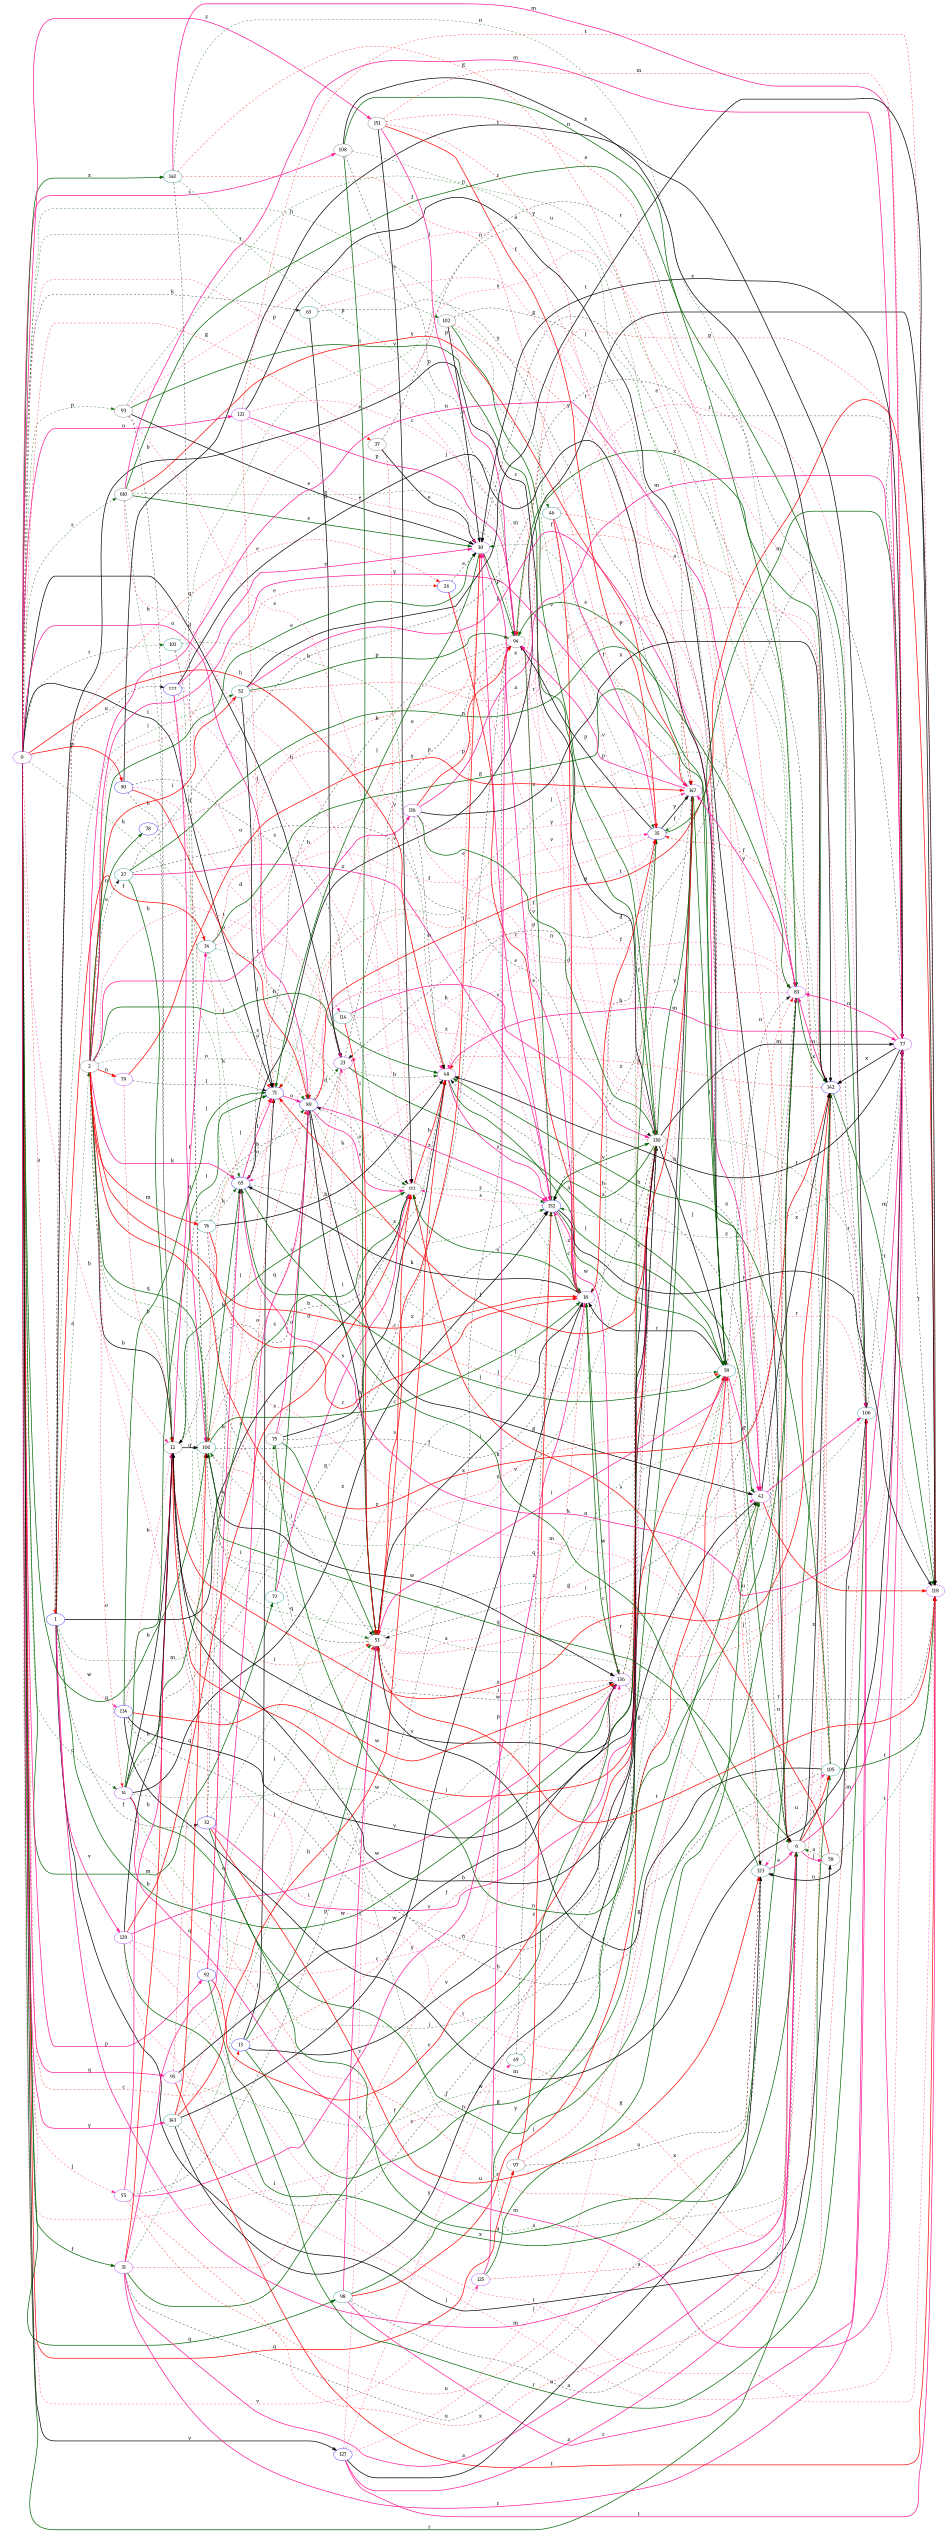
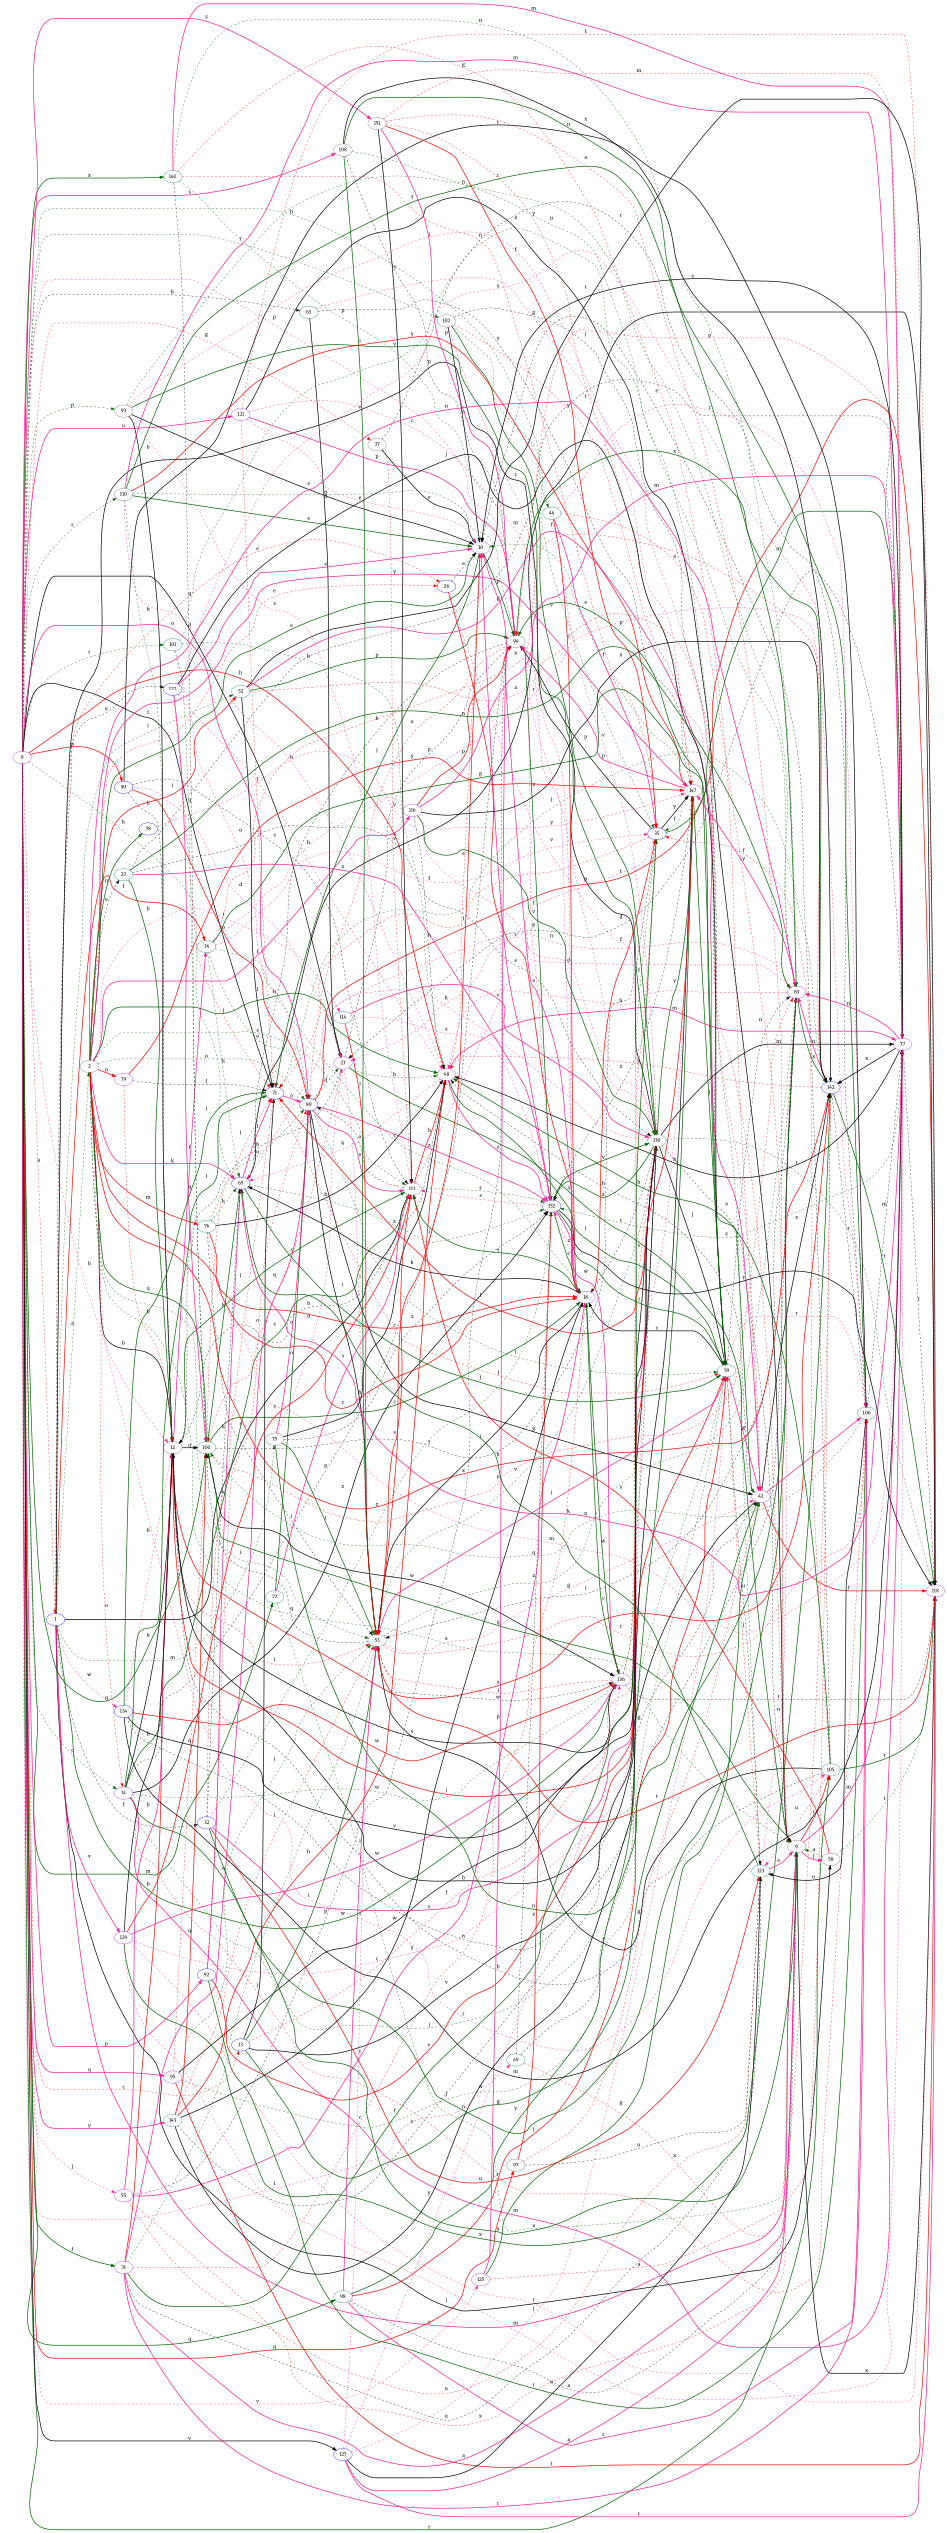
node "610": label "610" -> "110"
edge "93" -> "12": style dashed -> bold
edge "6" -> "142": now "6" -> "118"
